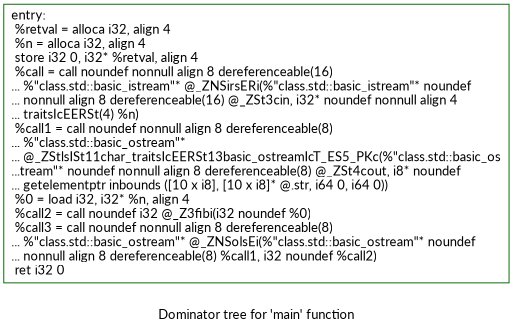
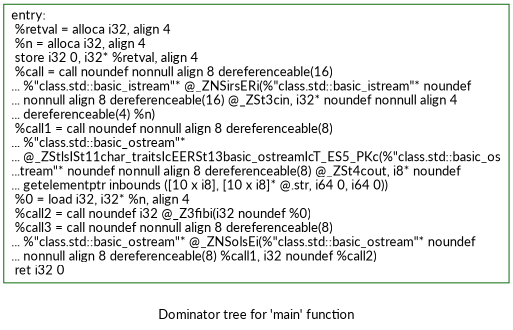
node "entry:": text "... traitsIcEERSt(4) %n)" -> "... dereferenceable(4) %n)"
